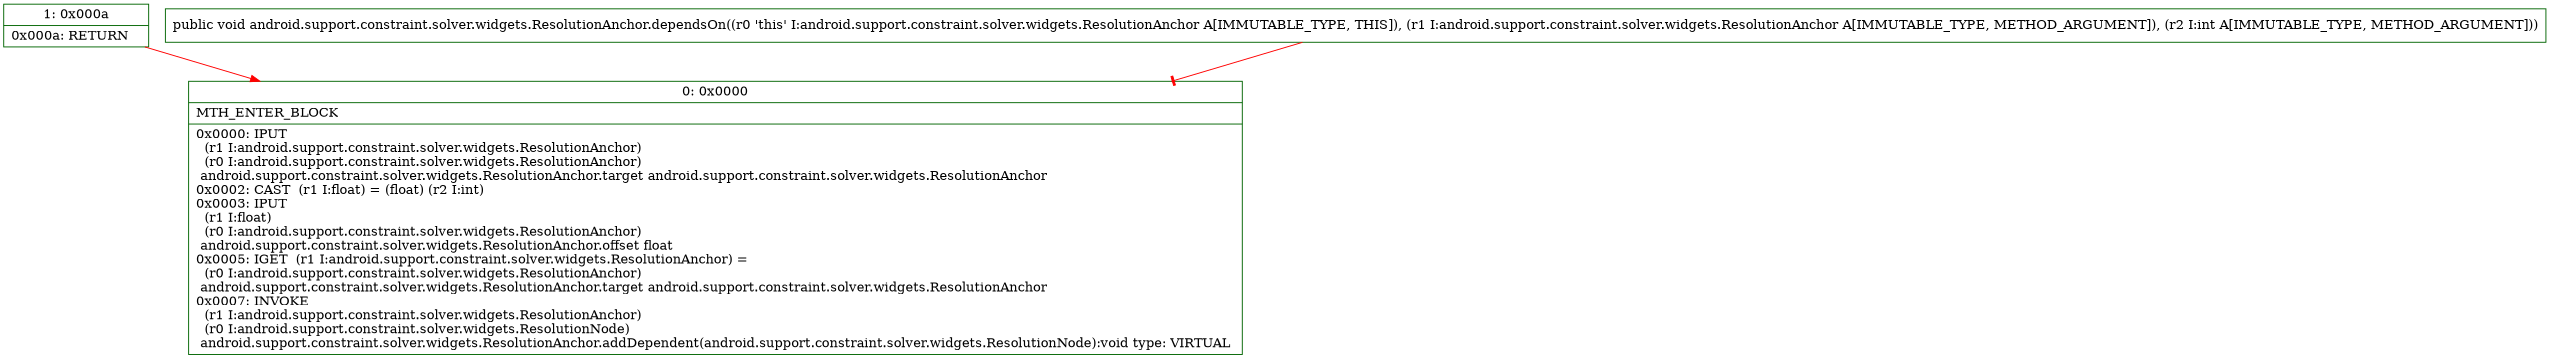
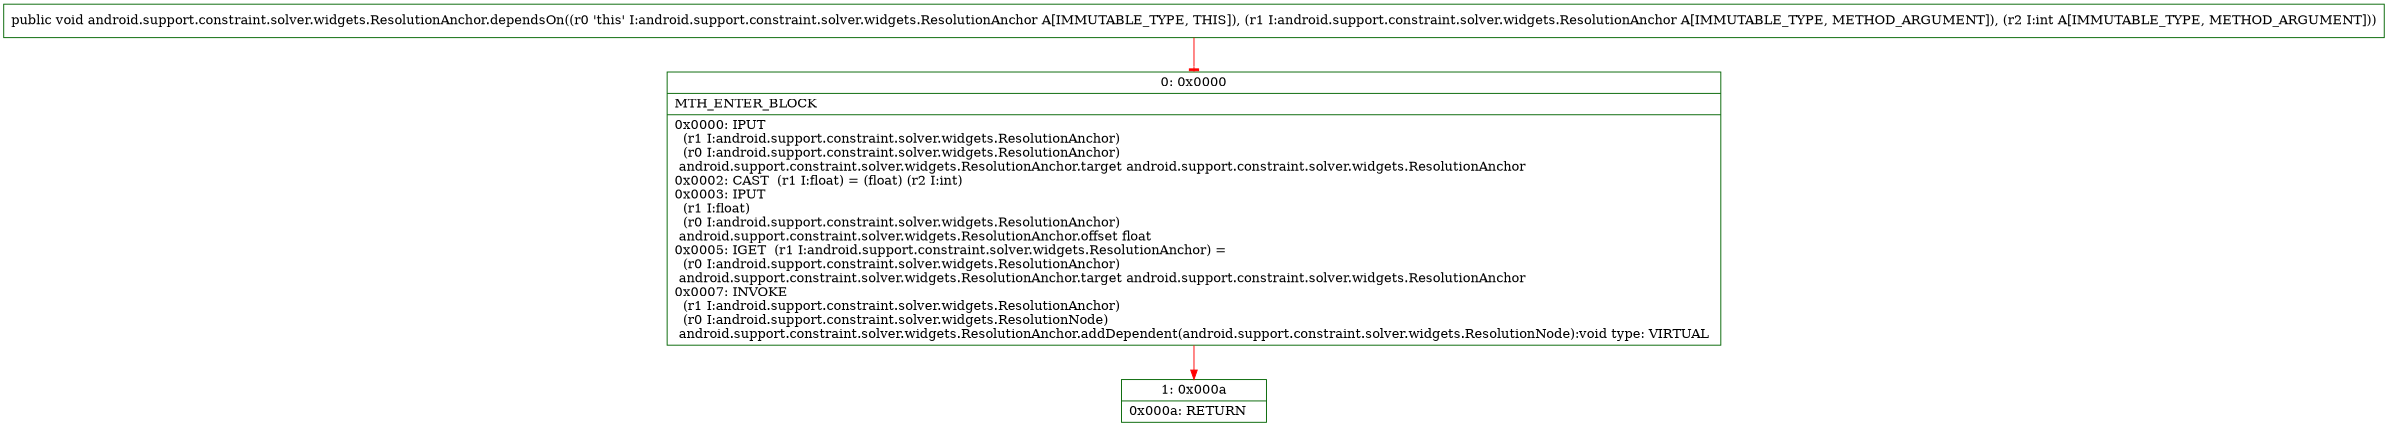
edge "1: 0x000a" -> "0: 0x0000": reversed
